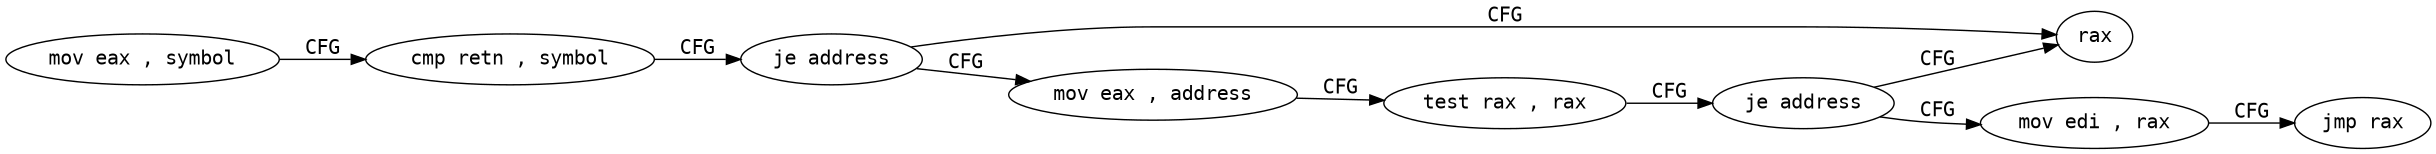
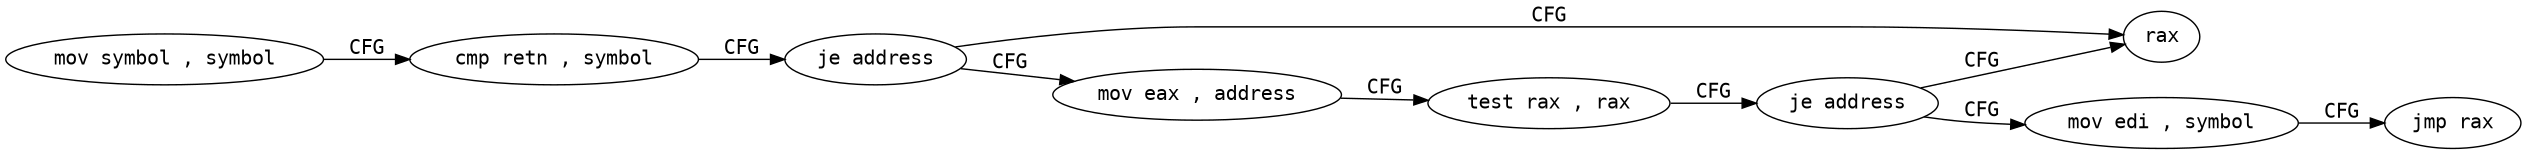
node "mov eax , symbol": label "mov eax , symbol" -> "mov symbol , symbol"
node "mov edi , rax": label "mov edi , rax" -> "mov edi , symbol"
